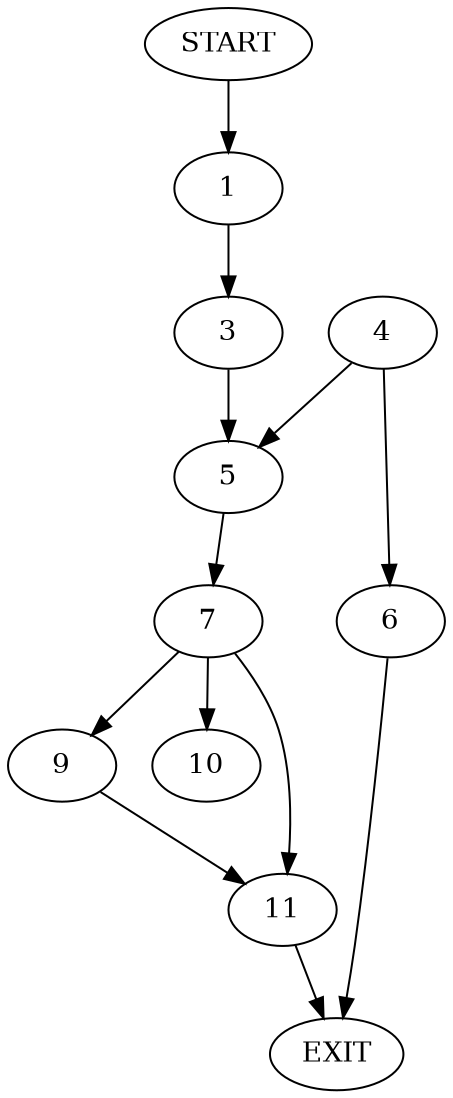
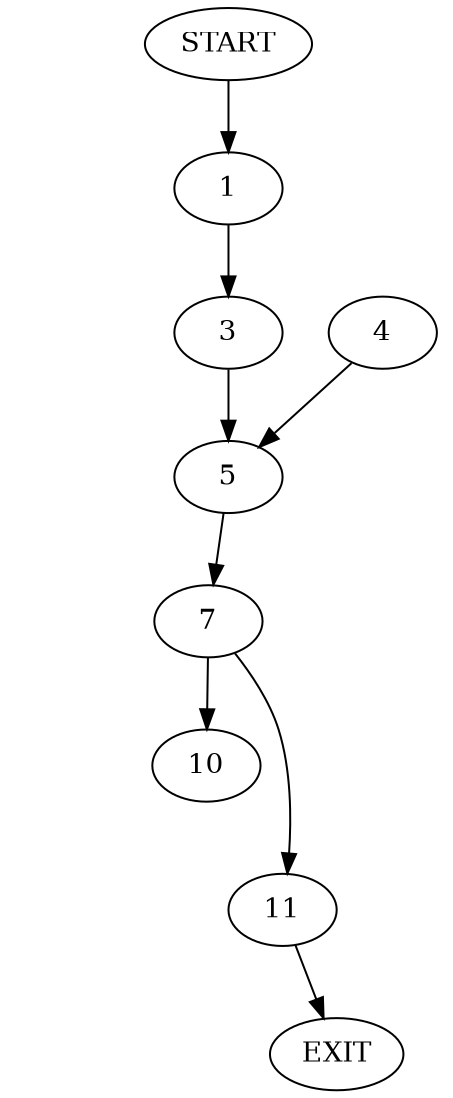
node "6": removed
node "9": removed
